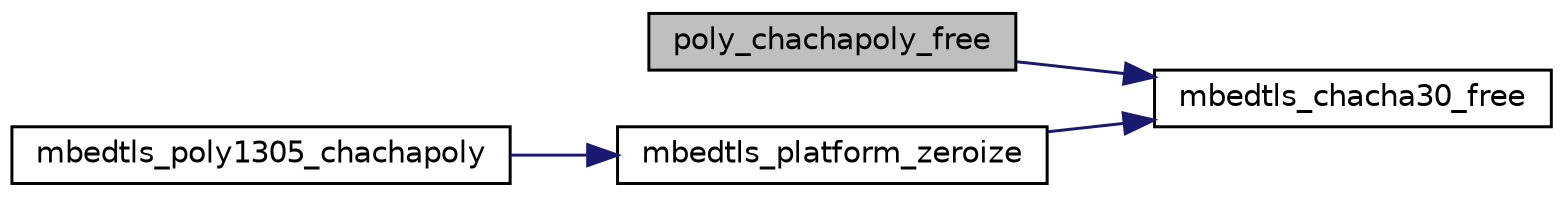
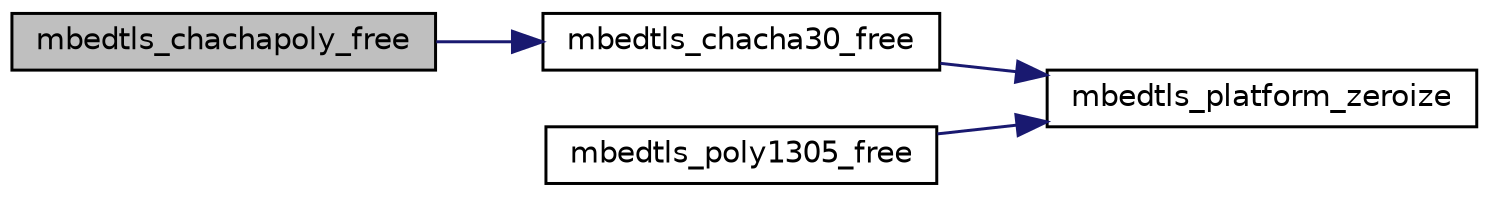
node "poly_chachapoly_free": label "poly_chachapoly_free" -> "mbedtls_chachapoly_free"
edge "mbedtls_platform_zeroize" -> "mbedtls_chacha30_free": reversed
node "mbedtls_poly1305_chachapoly": label "mbedtls_poly1305_chachapoly" -> "mbedtls_poly1305_free"
